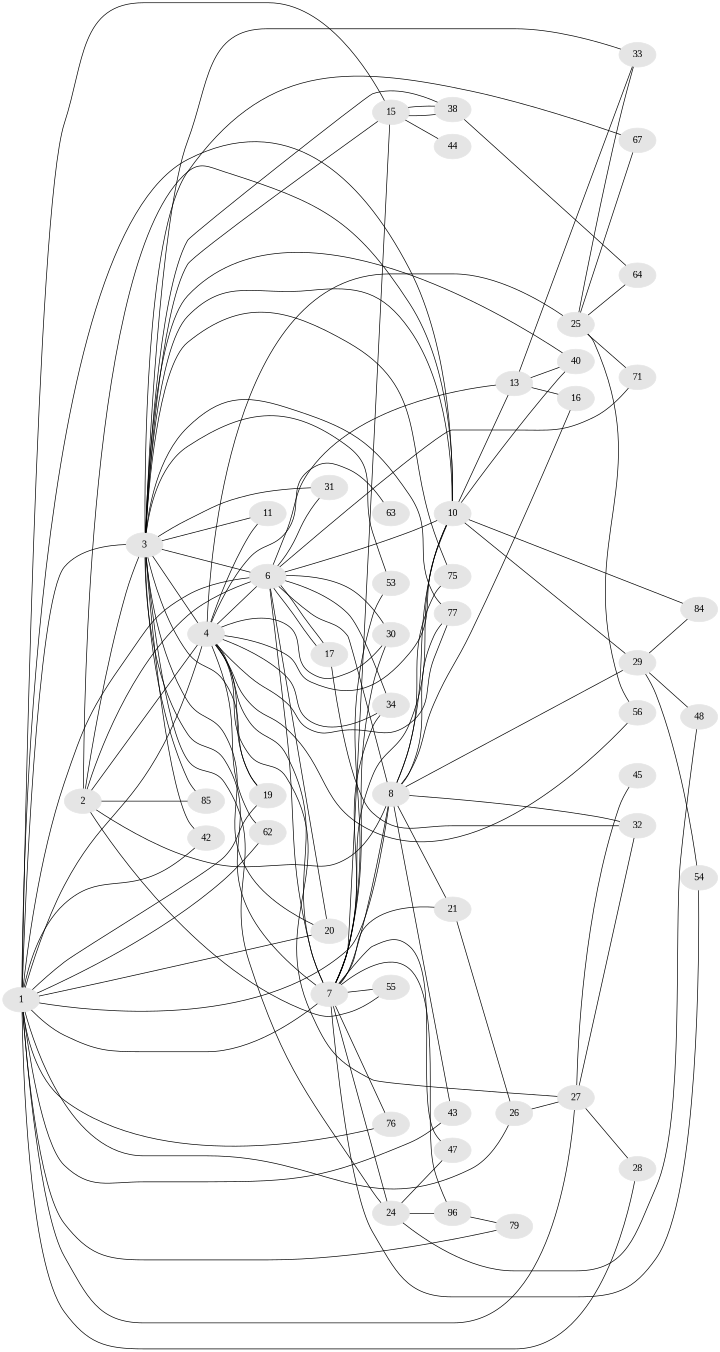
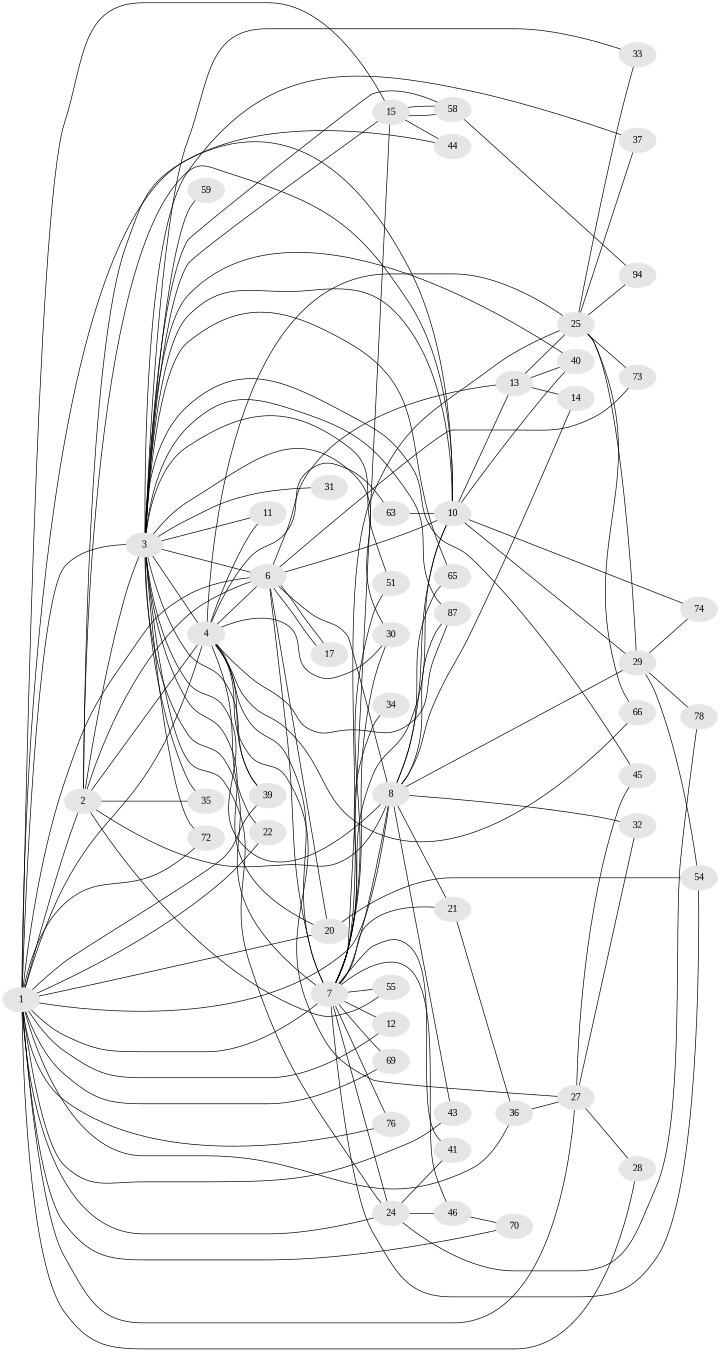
node "38": label "38" -> "58"
node "67": label "67" -> "37"
node "59": added
edge "33" -- "13": now "25" -- "13"
node "64": label "64" -> "94"
edge "44" -- "2": added
node "71": label "71" -> "73"
node "16": label "16" -> "14"
edge "3" -- "45": added
edge "25" -- "29": added
edge "31" -- "6": removed
node "75": label "75" -> "65"
node "53": label "53" -> "51"
edge "6" -- "30": now "3" -- "30"
node "84": label "84" -> "74"
edge "25" -- "7": added
node "77": label "77" -> "87"
edge "6" -- "34": removed
edge "10" -- "4": now "10" -- "63"
edge "4" -- "34": removed
node "56": label "56" -> "66"
node "48": label "48" -> "78"
node "19": label "19" -> "39"
node "85": label "85" -> "35"
edge "3" -- "8": added
edge "17" -- "32": removed
node "62": label "62" -> "22"
node "42": label "42" -> "72"
edge "54" -- "20": added
edge "2" -- "1": added
node "12": added
node "69": added
node "26": label "26" -> "36"
node "47": label "47" -> "41"
node "96": label "96" -> "46"
node "79": label "79" -> "70"
edge "1" -- "24": added
